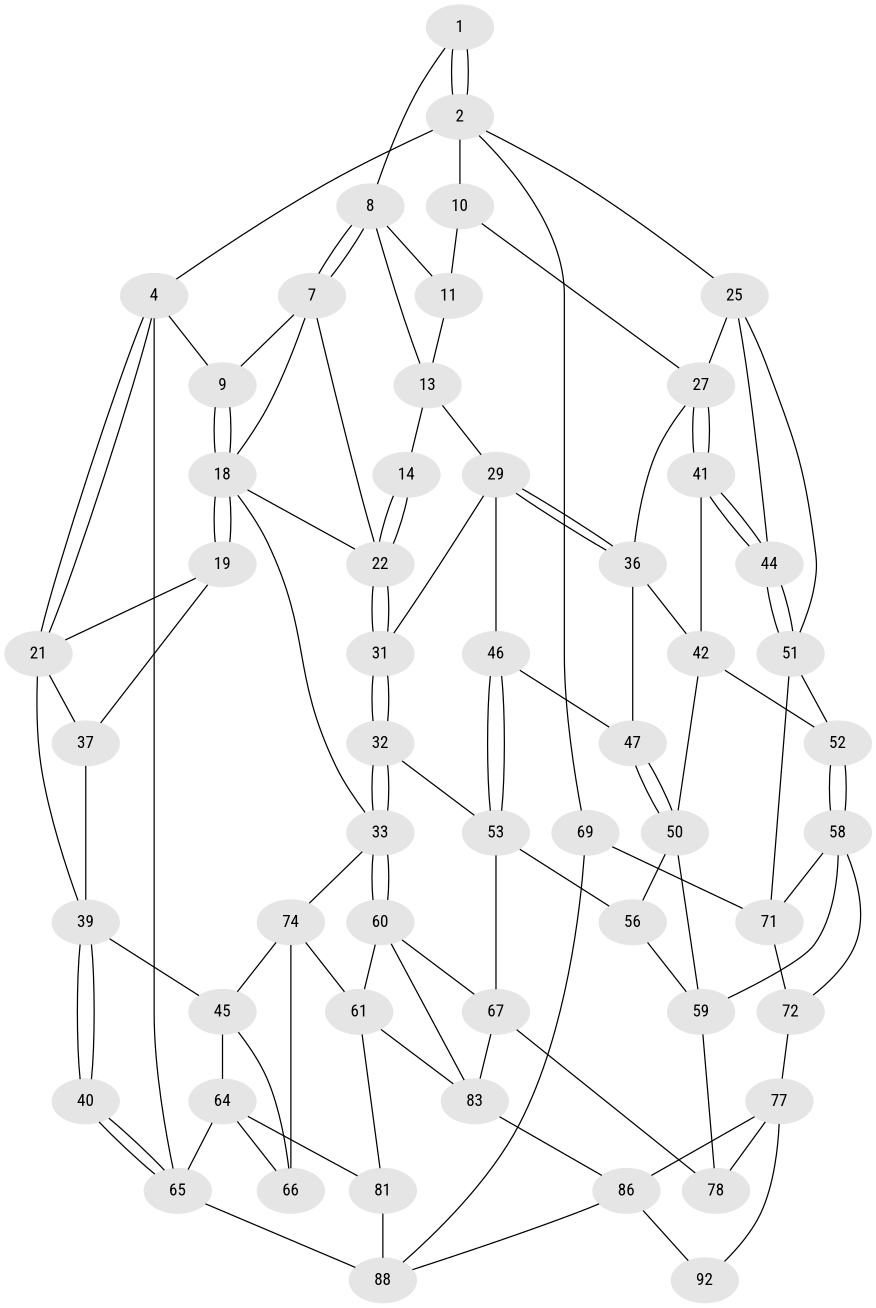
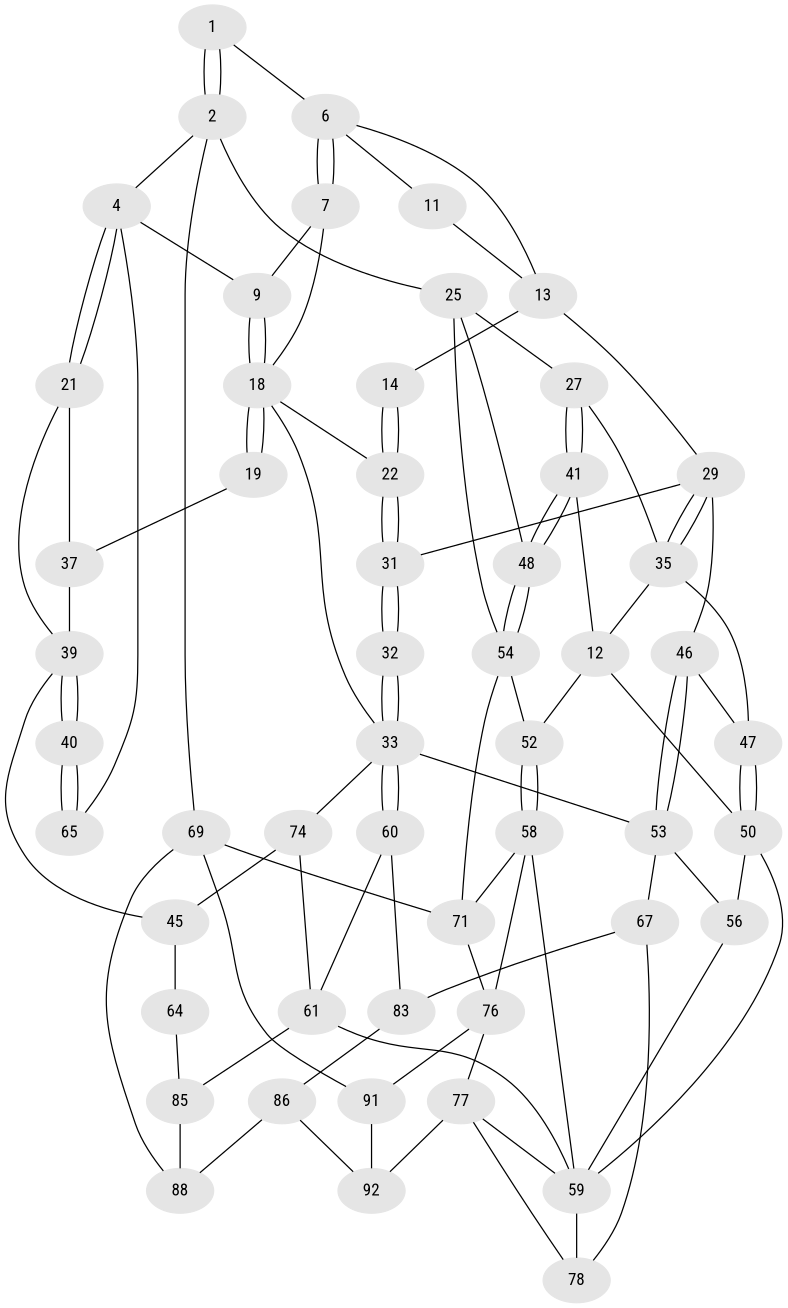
node "8": label "8" -> "6"
node "10": removed
edge "7" -- "22": removed
node "36": label "36" -> "35"
node "44": label "44" -> "48"
edge "19" -- "21": removed
node "42": label "42" -> "12"
node "51": label "51" -> "54"
edge "32" -- "53": now "33" -- "53"
edge "60" -- "67": removed
node "72": label "72" -> "76"
edge "61" -- "83": now "61" -- "59"
node "91": added
edge "64" -- "65": removed
edge "77" -- "86": now "77" -- "59"
node "66": removed
node "81": label "81" -> "85"
edge "65" -- "88": removed
